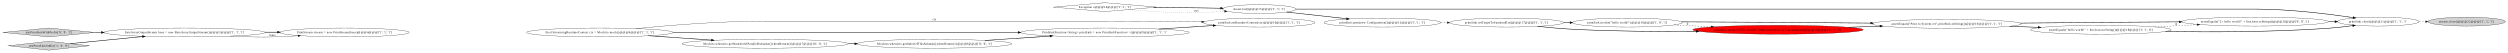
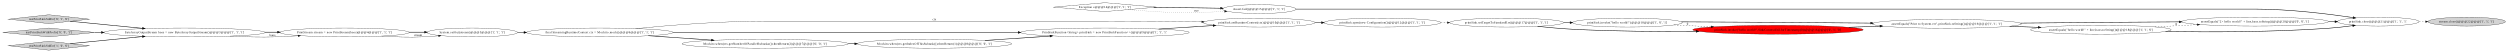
edge "Assert.fail()@@@15@@@['1', '1', '1']" -> "printSink.open(new Configuration())@@@12@@@['1', '1', '1']": now "printSink.setRuntimeContext(ctx)@@@10@@@['1', '1', '1']" -> "printSink.open(new Configuration())@@@12@@@['1', '1', '1']"
node "testPrintSinkStdErr['0', '1', '0']": added
node "System.setOut(stream)@@@5@@@['1', '1', '1']": added
